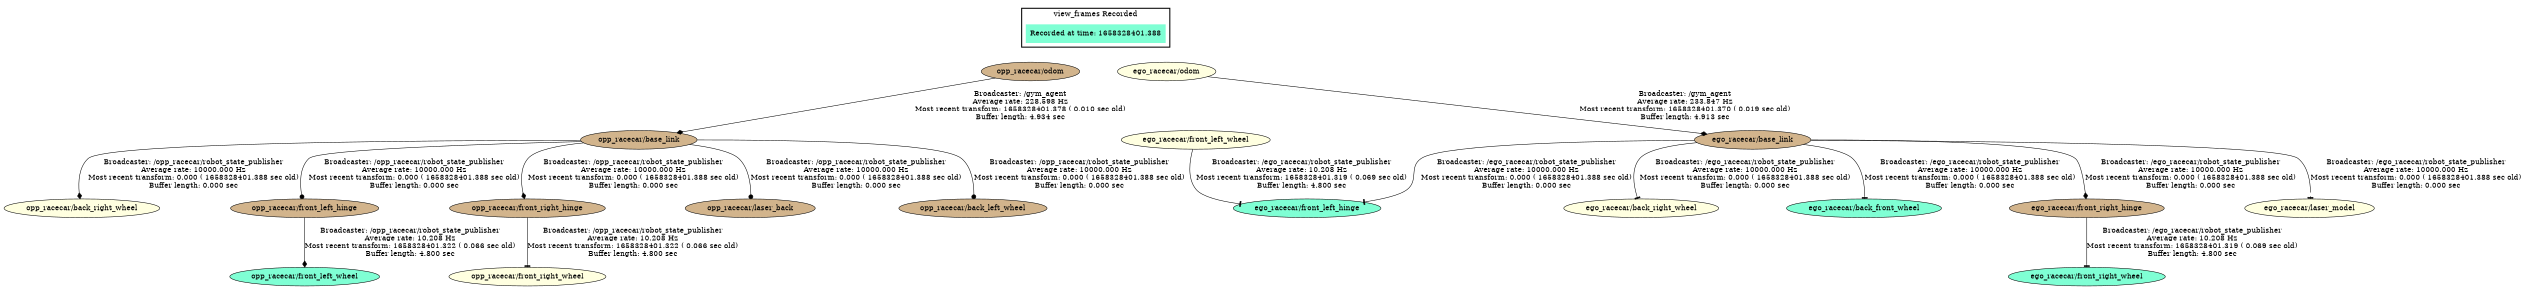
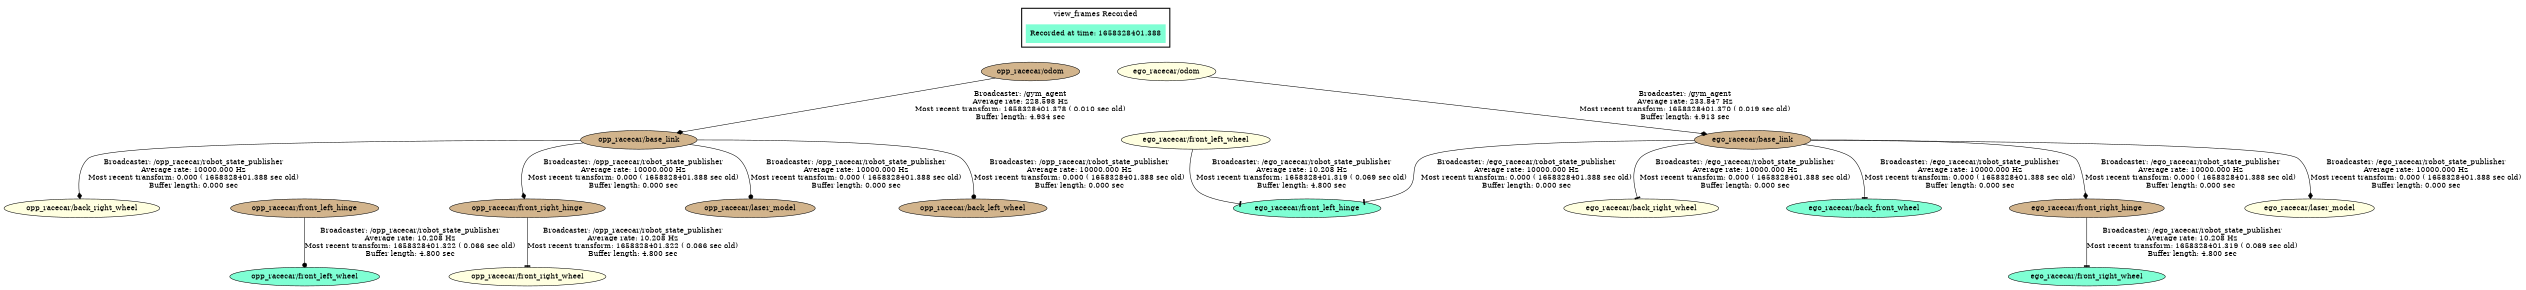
edge "ego_racecar/base_link" -> "ego_racecar/laser_model": arrowhead tee -> diamond
edge "opp_racecar/base_link" -> "opp_racecar/front_left_hinge": removed, label "Broadcaster: /opp_racecar/robot_state_publisher Average rate: 10000.000 Hz Most recent transform: 0.000 ( 1658328401.388 sec old) Buffer length: 0.000 sec"
node "opp_racecar/laser_back": label "opp_racecar/laser_back" -> "opp_racecar/laser_model"
edge "opp_racecar/front_left_hinge" -> "opp_racecar/front_left_wheel": arrowhead diamond -> dot
